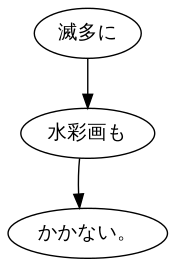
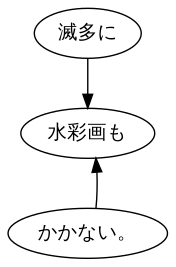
edge "水彩画も" -> "かかない。": reversed
